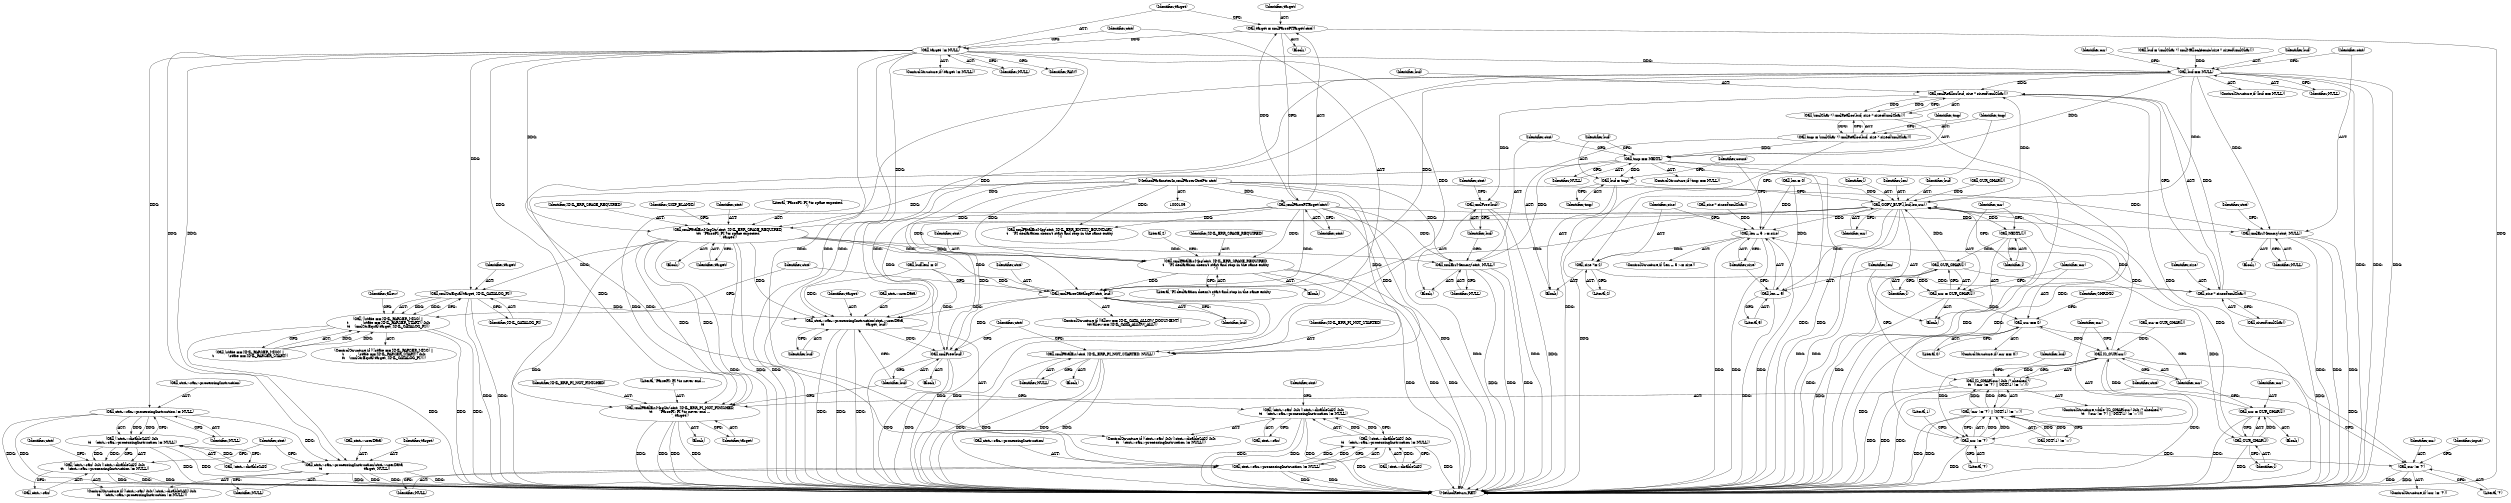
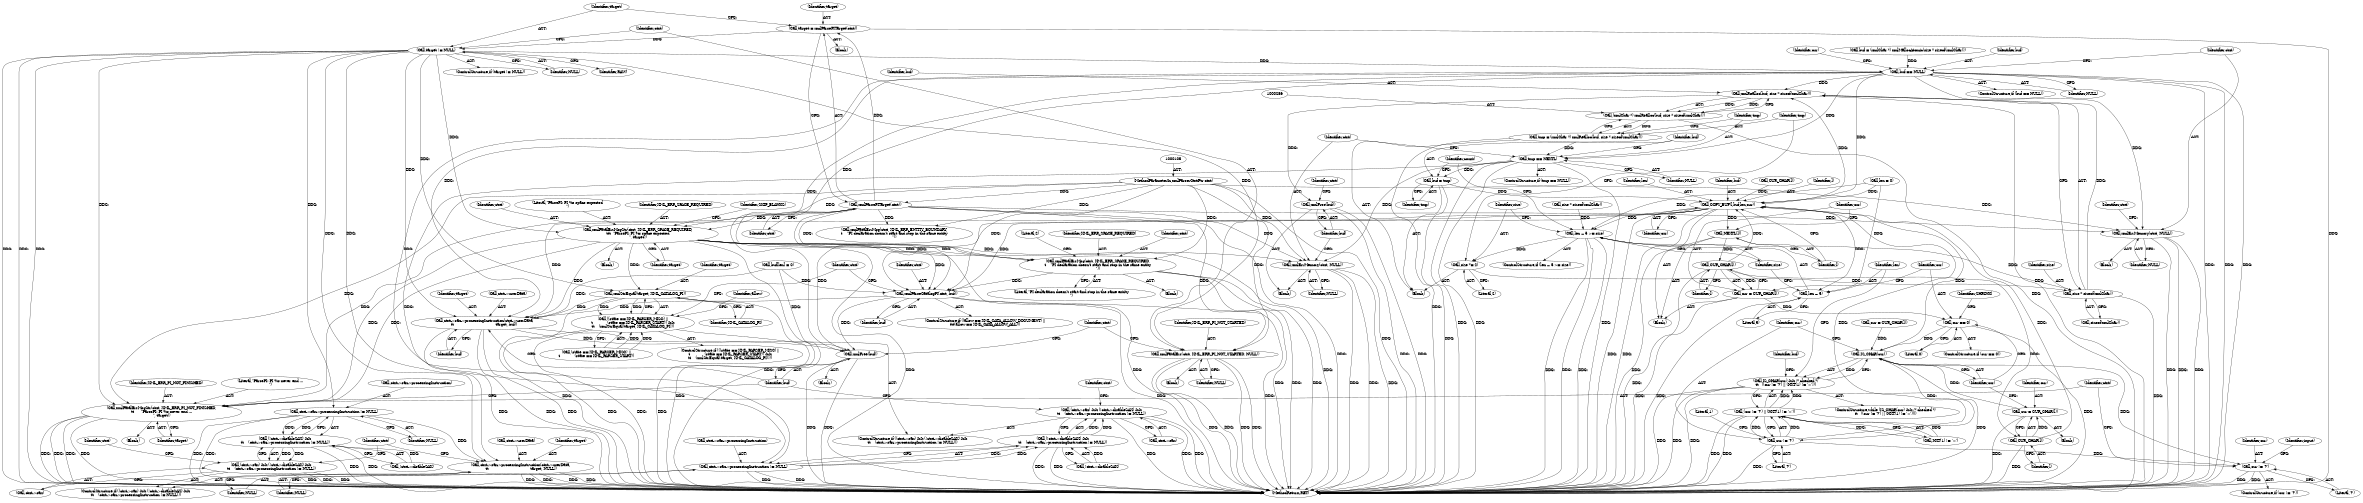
node "1000286": added
edge "(MethodParameterIn,xmlParserCtxtPtr ctxt)" -> "1000105": reversed
edge "(Call,buf = tmp)" -> "(Call,COPY_BUF(l,buf,len,cur))": label "CFG: " -> "DDG: "
node "(Call,IS_CUR(cur))": label "(Call,IS_CUR(cur))" -> "(Call,IS_CHAR(cur))"
